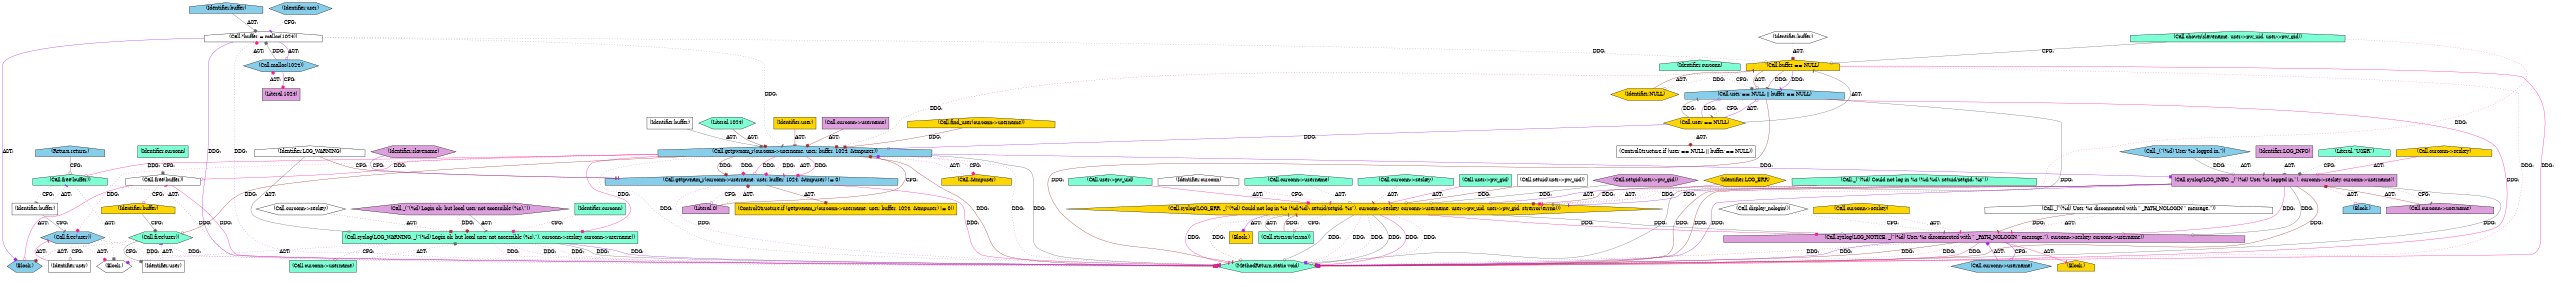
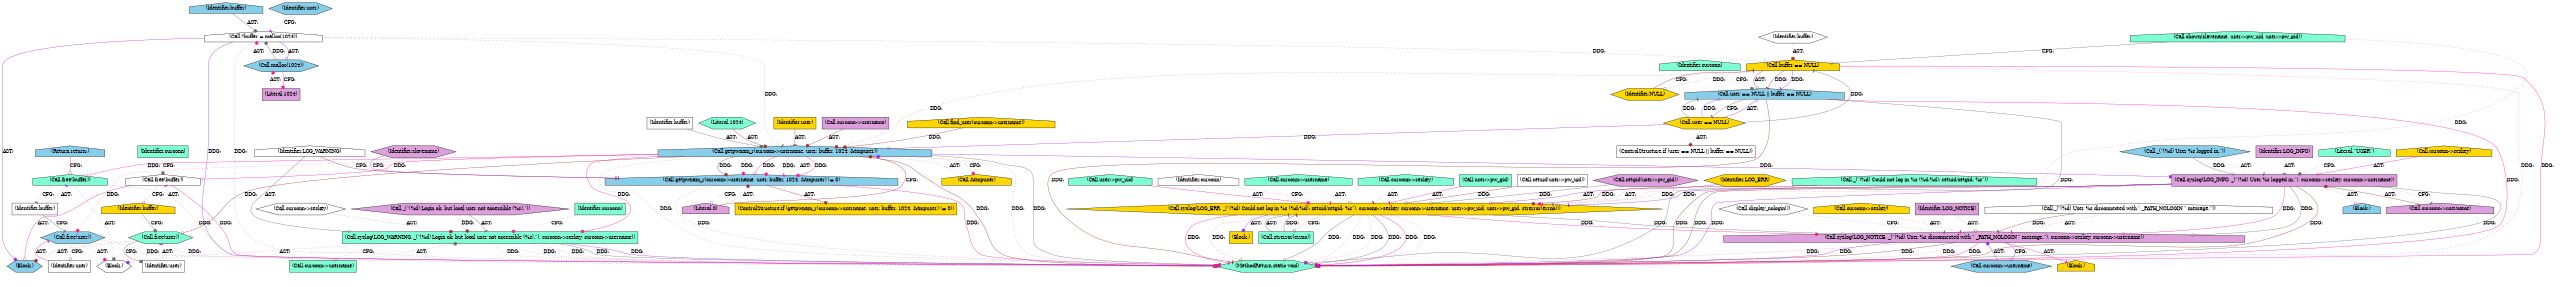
edge "(Identifier,NULL)" -> "(Call,buffer == NULL)": label "AST: " -> "CFG: "
edge "(Call,user == NULL)" -> "(Call,buffer == NULL)": label "AST: " -> "DDG: "
edge "(Call,user == NULL || buffer == NULL)" -> "(Call,user == NULL)": style dotted -> solid
node "(Identifier,LOG_NOTICE)": added
